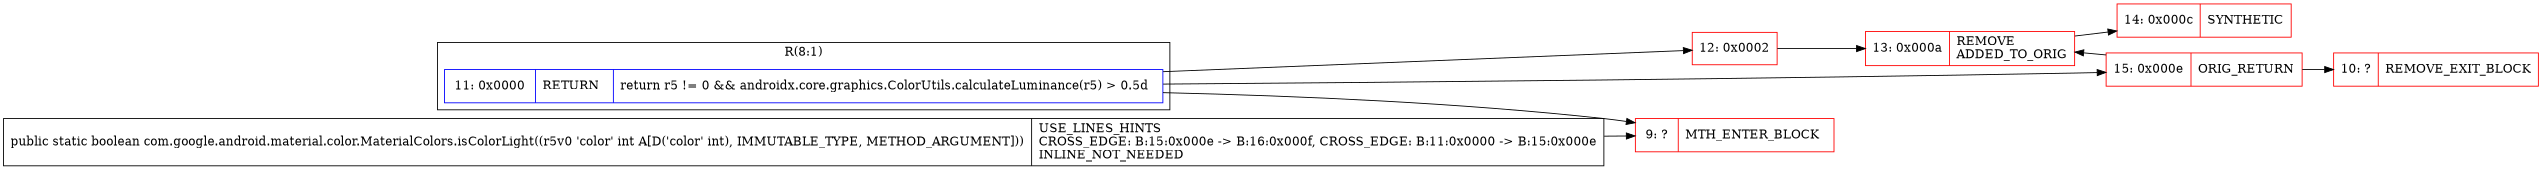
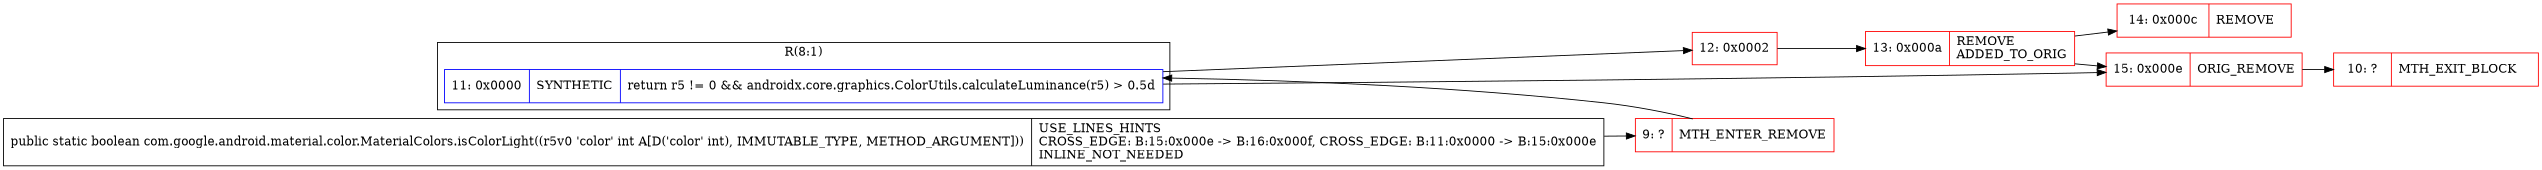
node "14: 0x000c": text "SYNTHETIC" -> "REMOVE"
edge "15: 0x000e" -> "13: 0x000a": reversed
node "15: 0x000e": text "ORIG_RETURN" -> "ORIG_REMOVE"
node "10: ?": text "REMOVE_EXIT_BLOCK" -> "MTH_EXIT_BLOCK"
node "11: 0x0000": text "RETURN" -> "SYNTHETIC"
edge "11: 0x0000" -> "9: ?": reversed
node "9: ?": text "MTH_ENTER_BLOCK" -> "MTH_ENTER_REMOVE"
